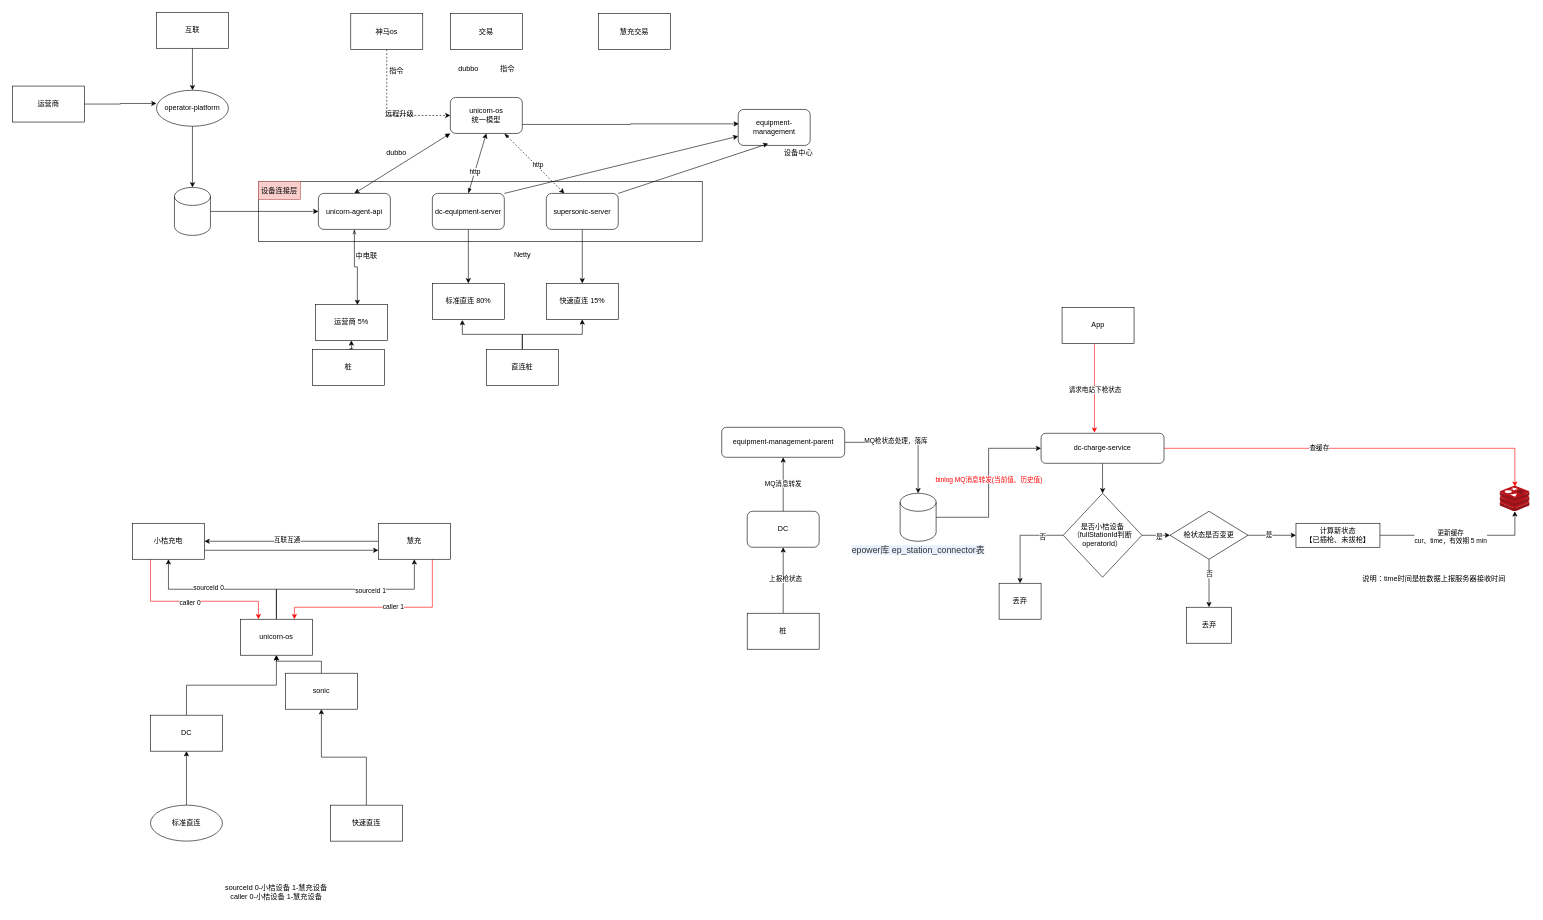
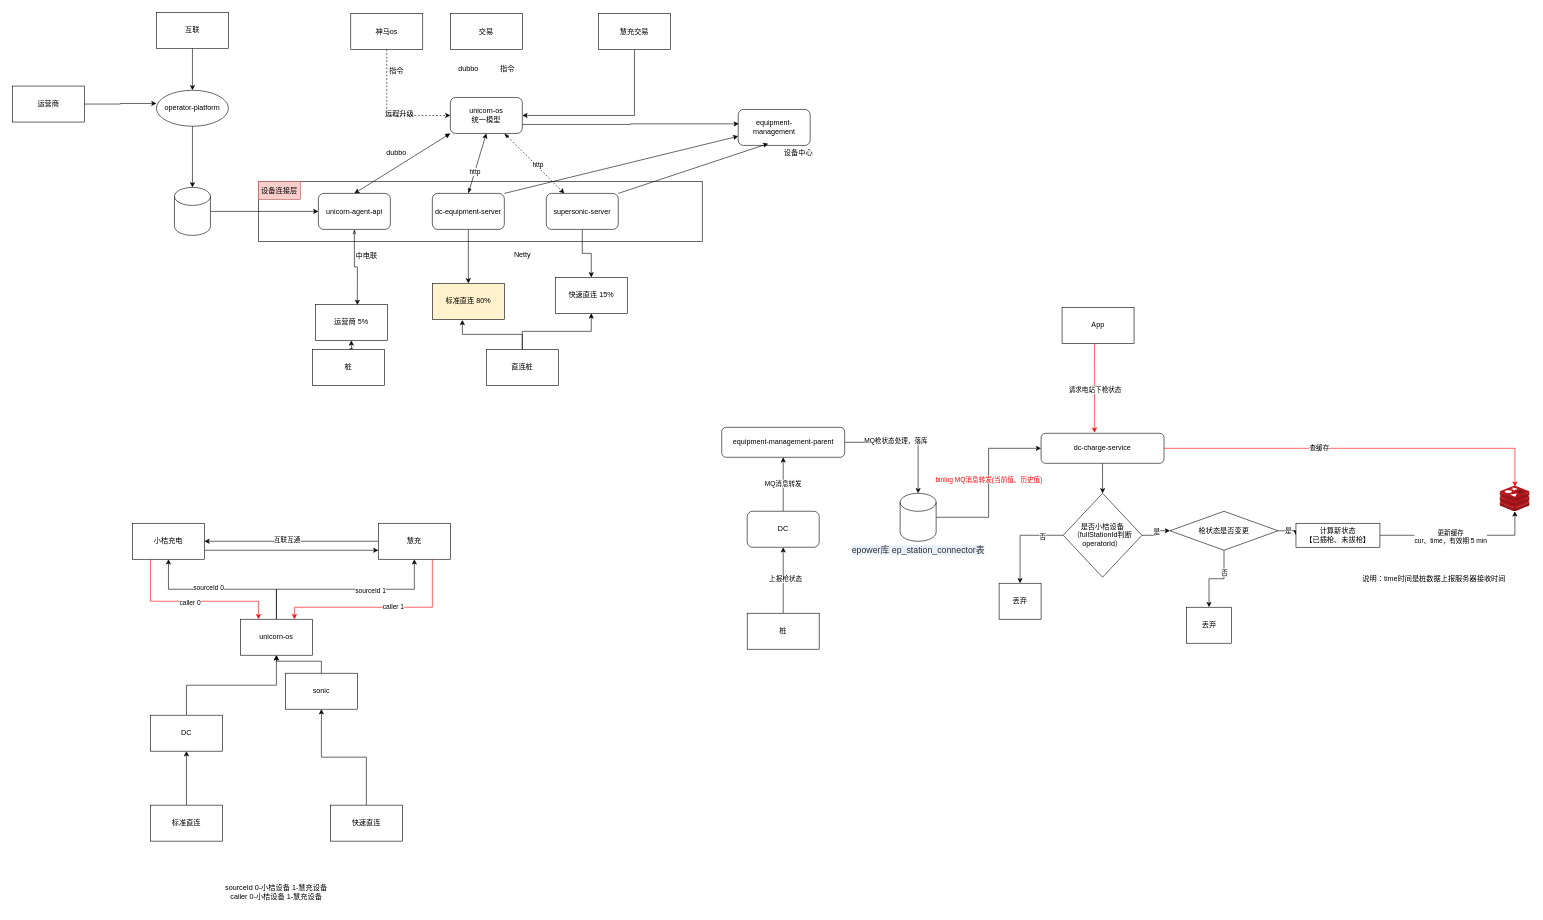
edge "慧充交易" -> "unicorn-os 统一模型": added
node "标准直连 80%": fillcolor #ffffff -> #fff2cc
node "快速直连 15%": moved (582, 302) -> (591, 296)
node "枪状态是否变更": size 78x48 -> 108x39
node "标准直连": shape ellipse -> rectangle
